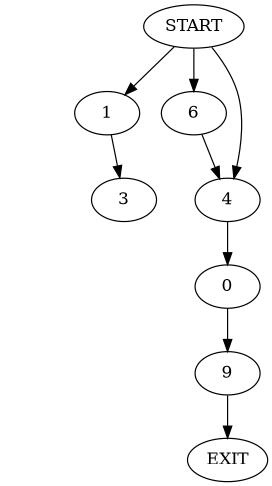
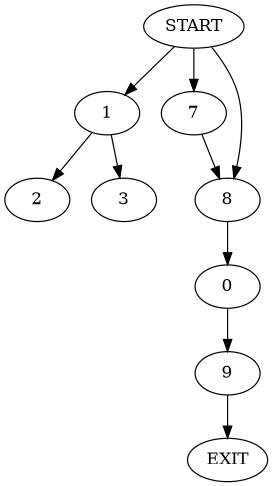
node "6": label "6" -> "7"
node "2": added
node "4": label "4" -> "8"
